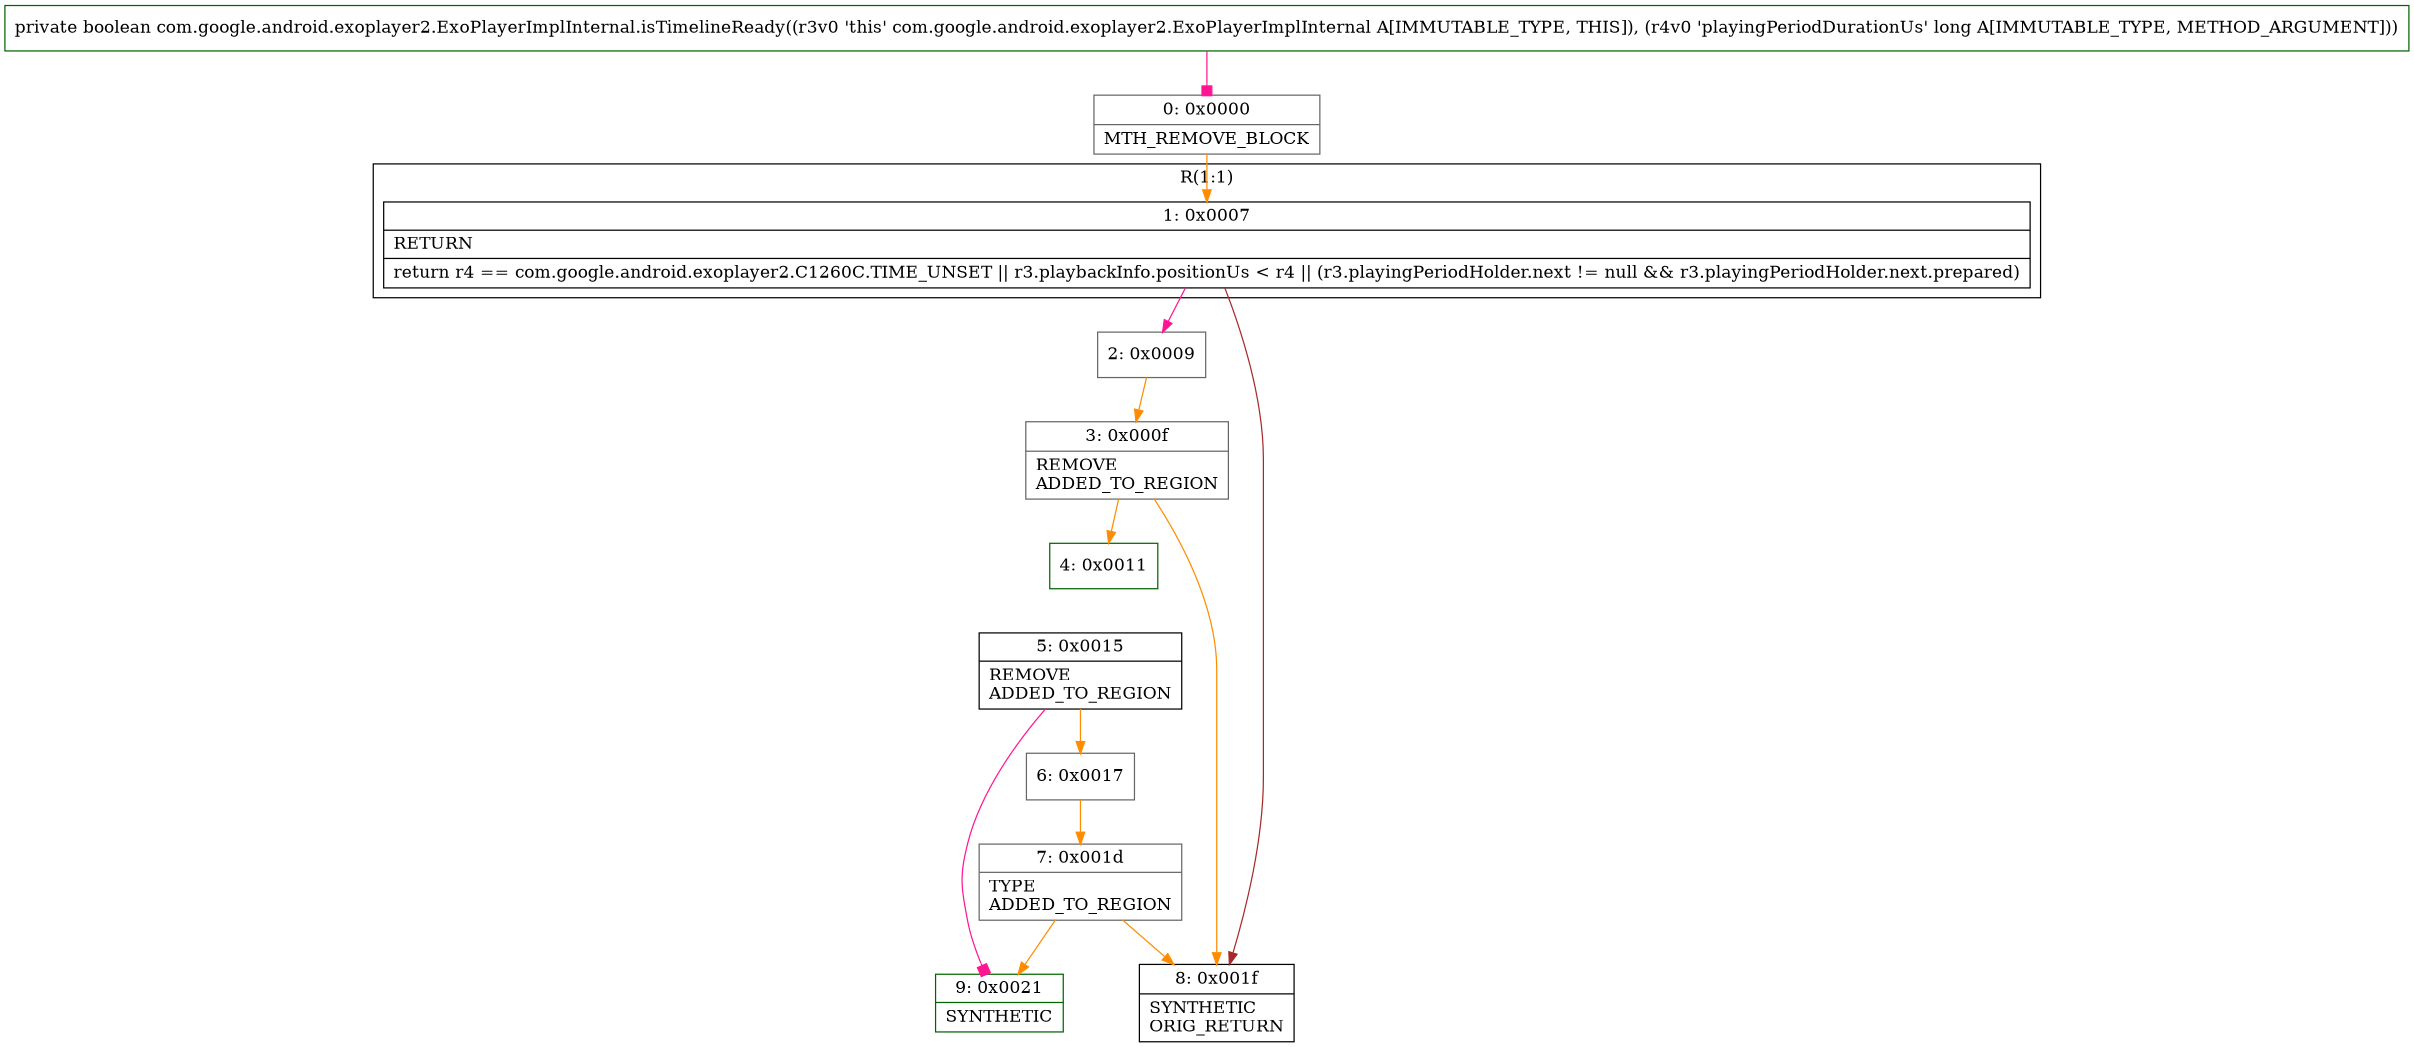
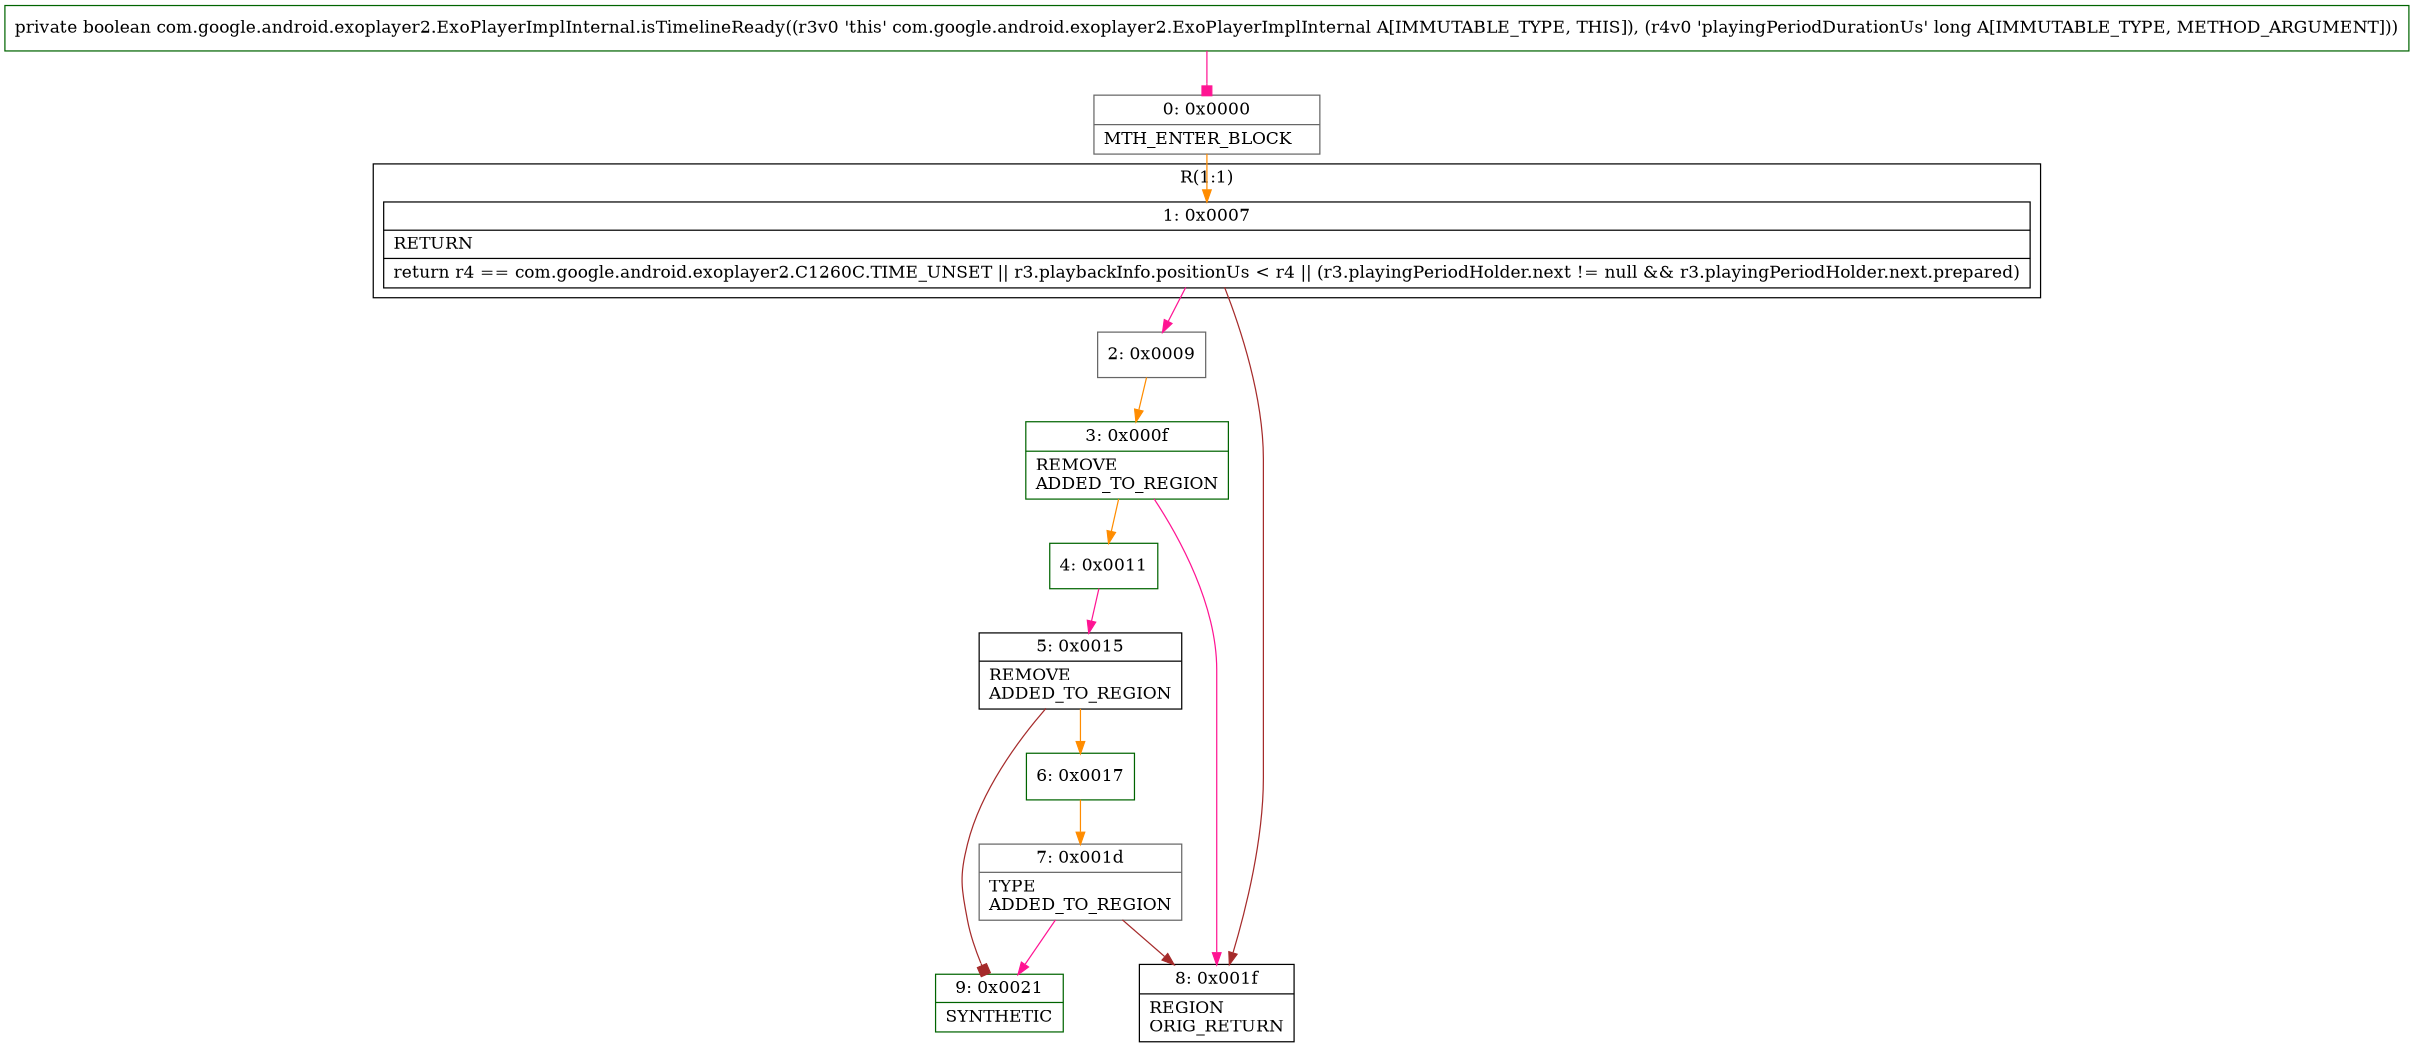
node "0: 0x0000": text "MTH_REMOVE_BLOCK" -> "MTH_ENTER_BLOCK"
node "3: 0x000f": color gray40 -> darkgreen
edge "4: 0x0011" -> "5: 0x0015": added
edge "3: 0x000f" -> "8: 0x001f": color darkorange -> deeppink
node "6: 0x0017": color gray40 -> darkgreen
edge "5: 0x0015" -> "9: 0x0021": color deeppink -> brown
edge "7: 0x001d" -> "8: 0x001f": color darkorange -> brown
edge "7: 0x001d" -> "9: 0x0021": color darkorange -> deeppink
node "8: 0x001f": text "SYNTHETIC" -> "REGION"
